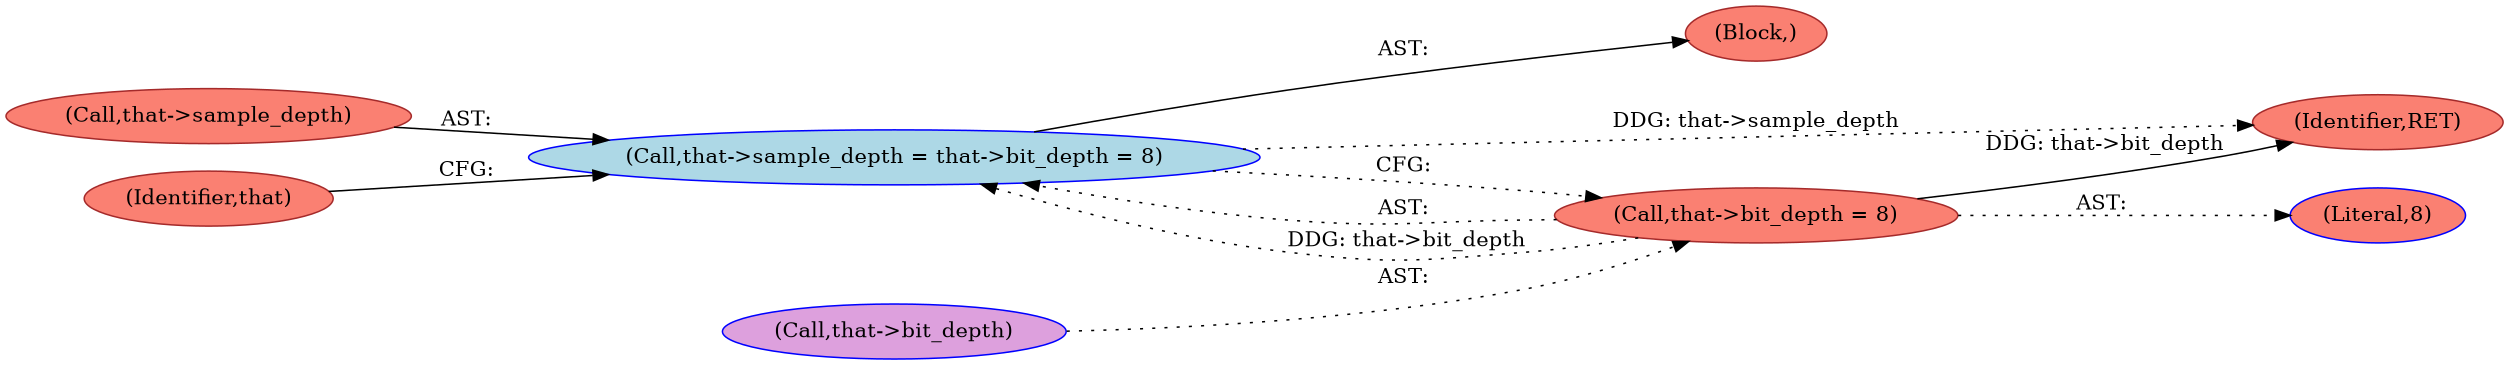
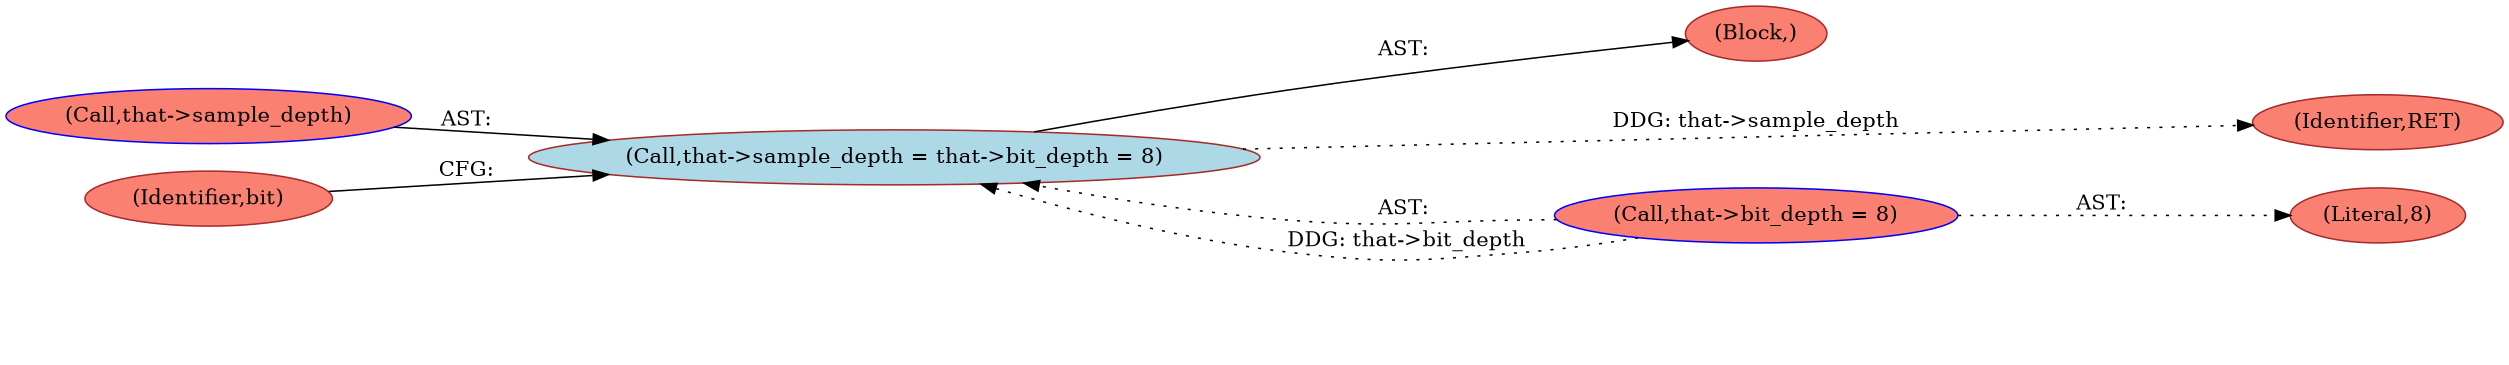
node "(Call,that->sample_depth)": color brown -> blue
node "(Call,that->sample_depth = that->bit_depth = 8)": color blue -> brown
edge "(Call,that->bit_depth = 8)" -> "(Identifier,RET)": removed, label "DDG: that->bit_depth"
edge "(Call,that->sample_depth = that->bit_depth = 8)" -> "(Call,that->bit_depth = 8)": removed, label "CFG:"
node "(Identifier,that)": label "(Identifier,that)" -> "(Identifier,bit)"
node "(Call,that->bit_depth = 8)": color brown -> blue
node "(Literal,8)": color blue -> brown
node "(Call,that->bit_depth)": removed
